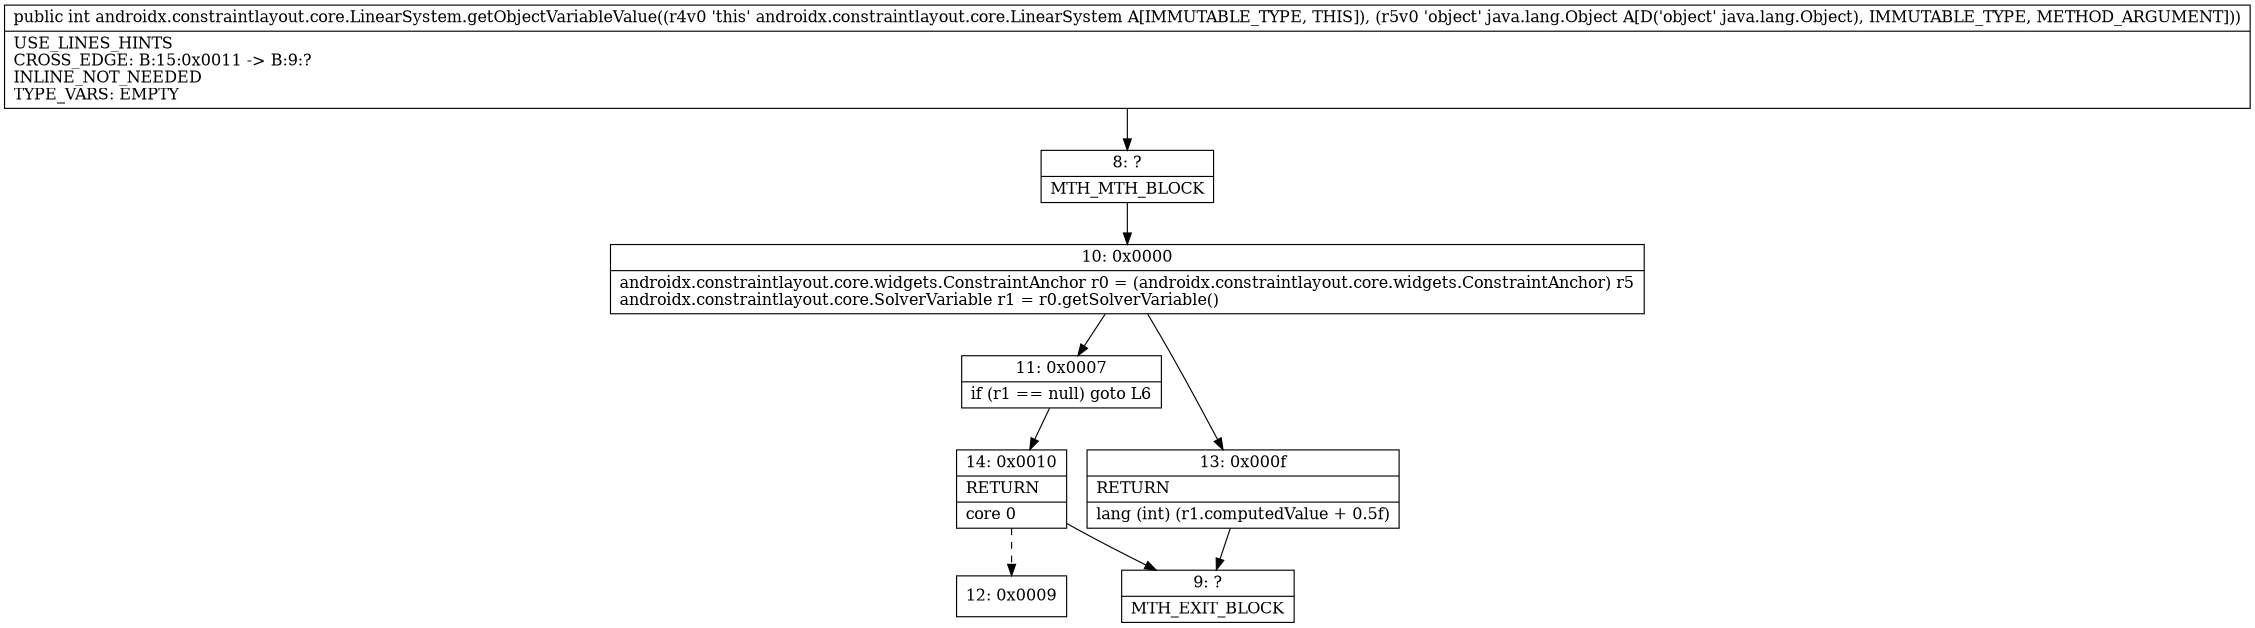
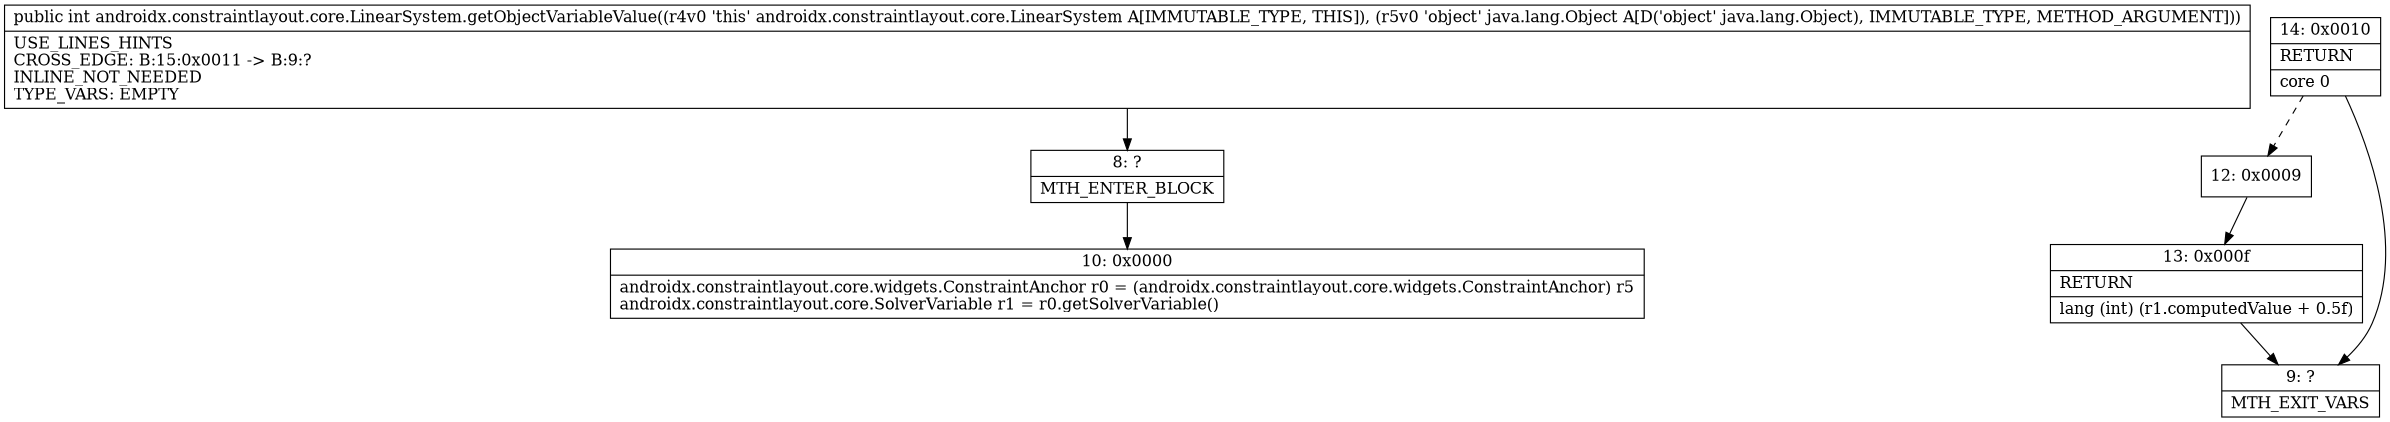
node "8: ?": text "MTH_MTH_BLOCK" -> "MTH_ENTER_BLOCK"
edge "10: 0x0000" -> "13: 0x000f": now "12: 0x0009" -> "13: 0x000f"
node "11: 0x0007": removed
node "9: ?": text "MTH_EXIT_BLOCK" -> "MTH_EXIT_VARS"
